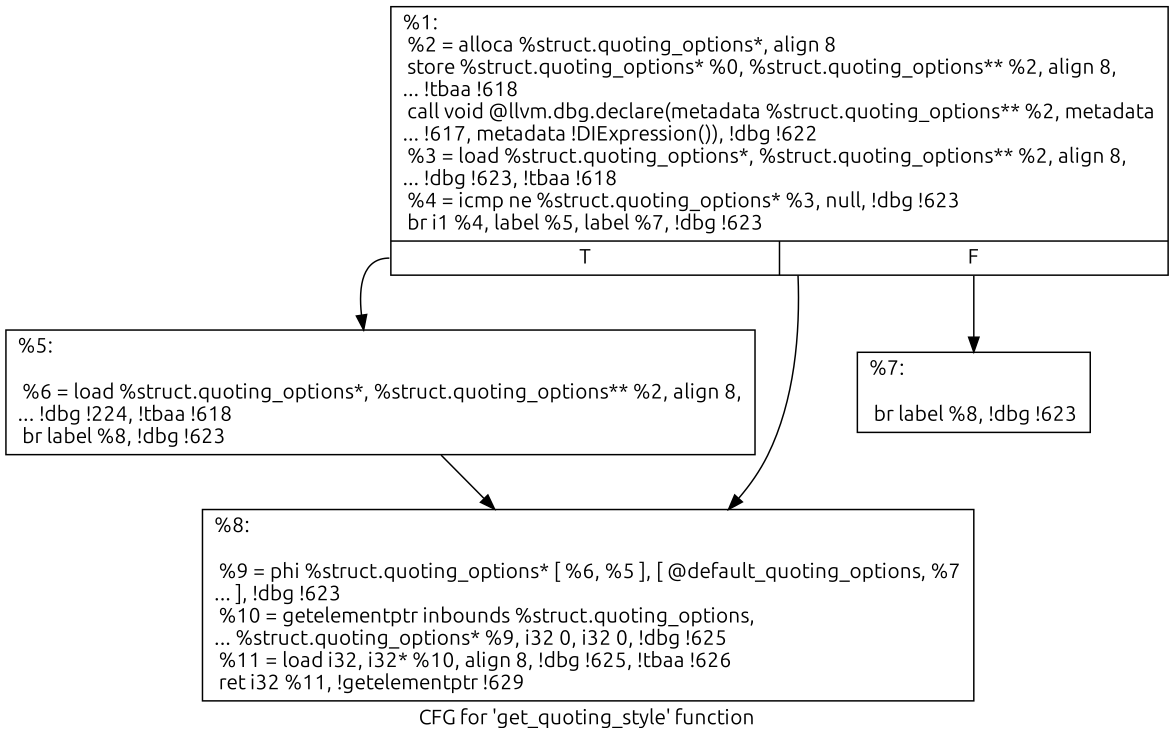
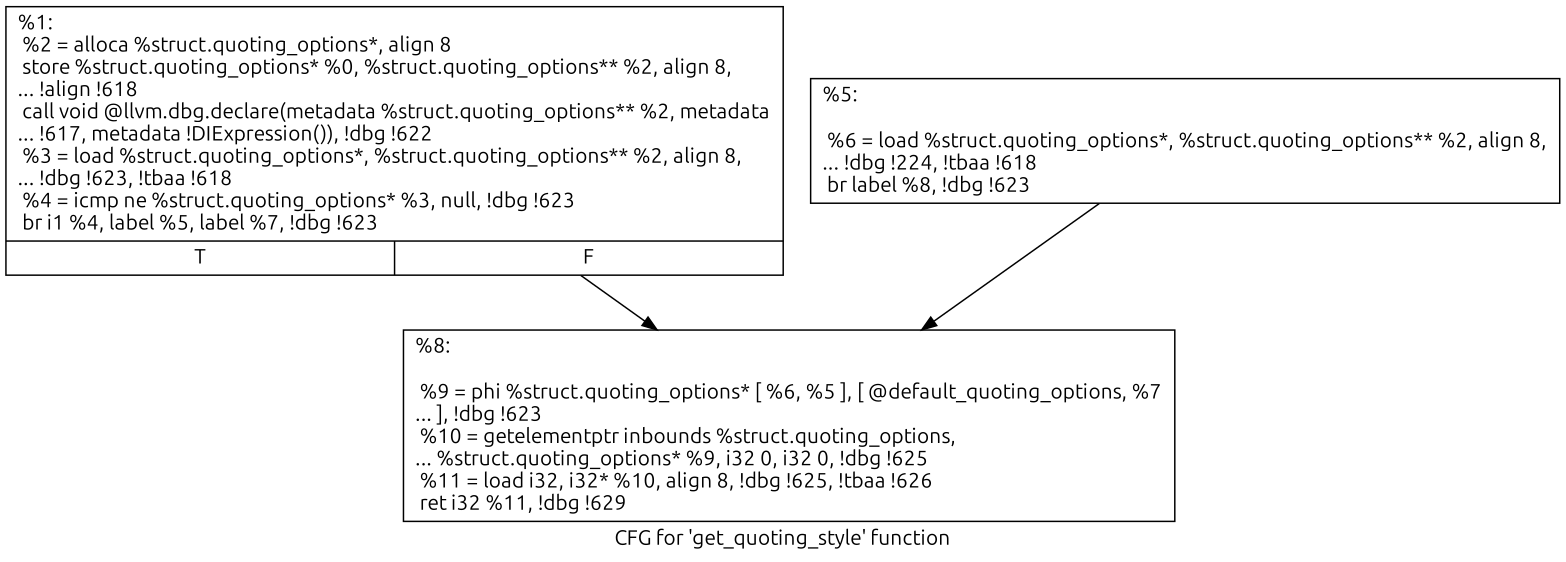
node "%1:": text "... !tbaa !618" -> "... !align !618"
edge "%1:" -> "%5:": removed
node "%7:": removed
node "%8:": text "ret i32 %11, !getelementptr !629" -> "ret i32 %11, !dbg !629"
